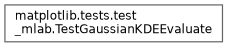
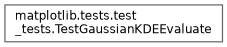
node "matplotlib.tests.test _mlab.TestGaussianKDEEvaluate": label "matplotlib.tests.test _mlab.TestGaussianKDEEvaluate" -> "matplotlib.tests.test _tests.TestGaussianKDEEvaluate"
